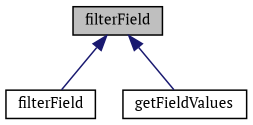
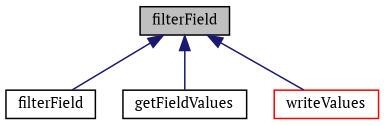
node "writeValues": added
